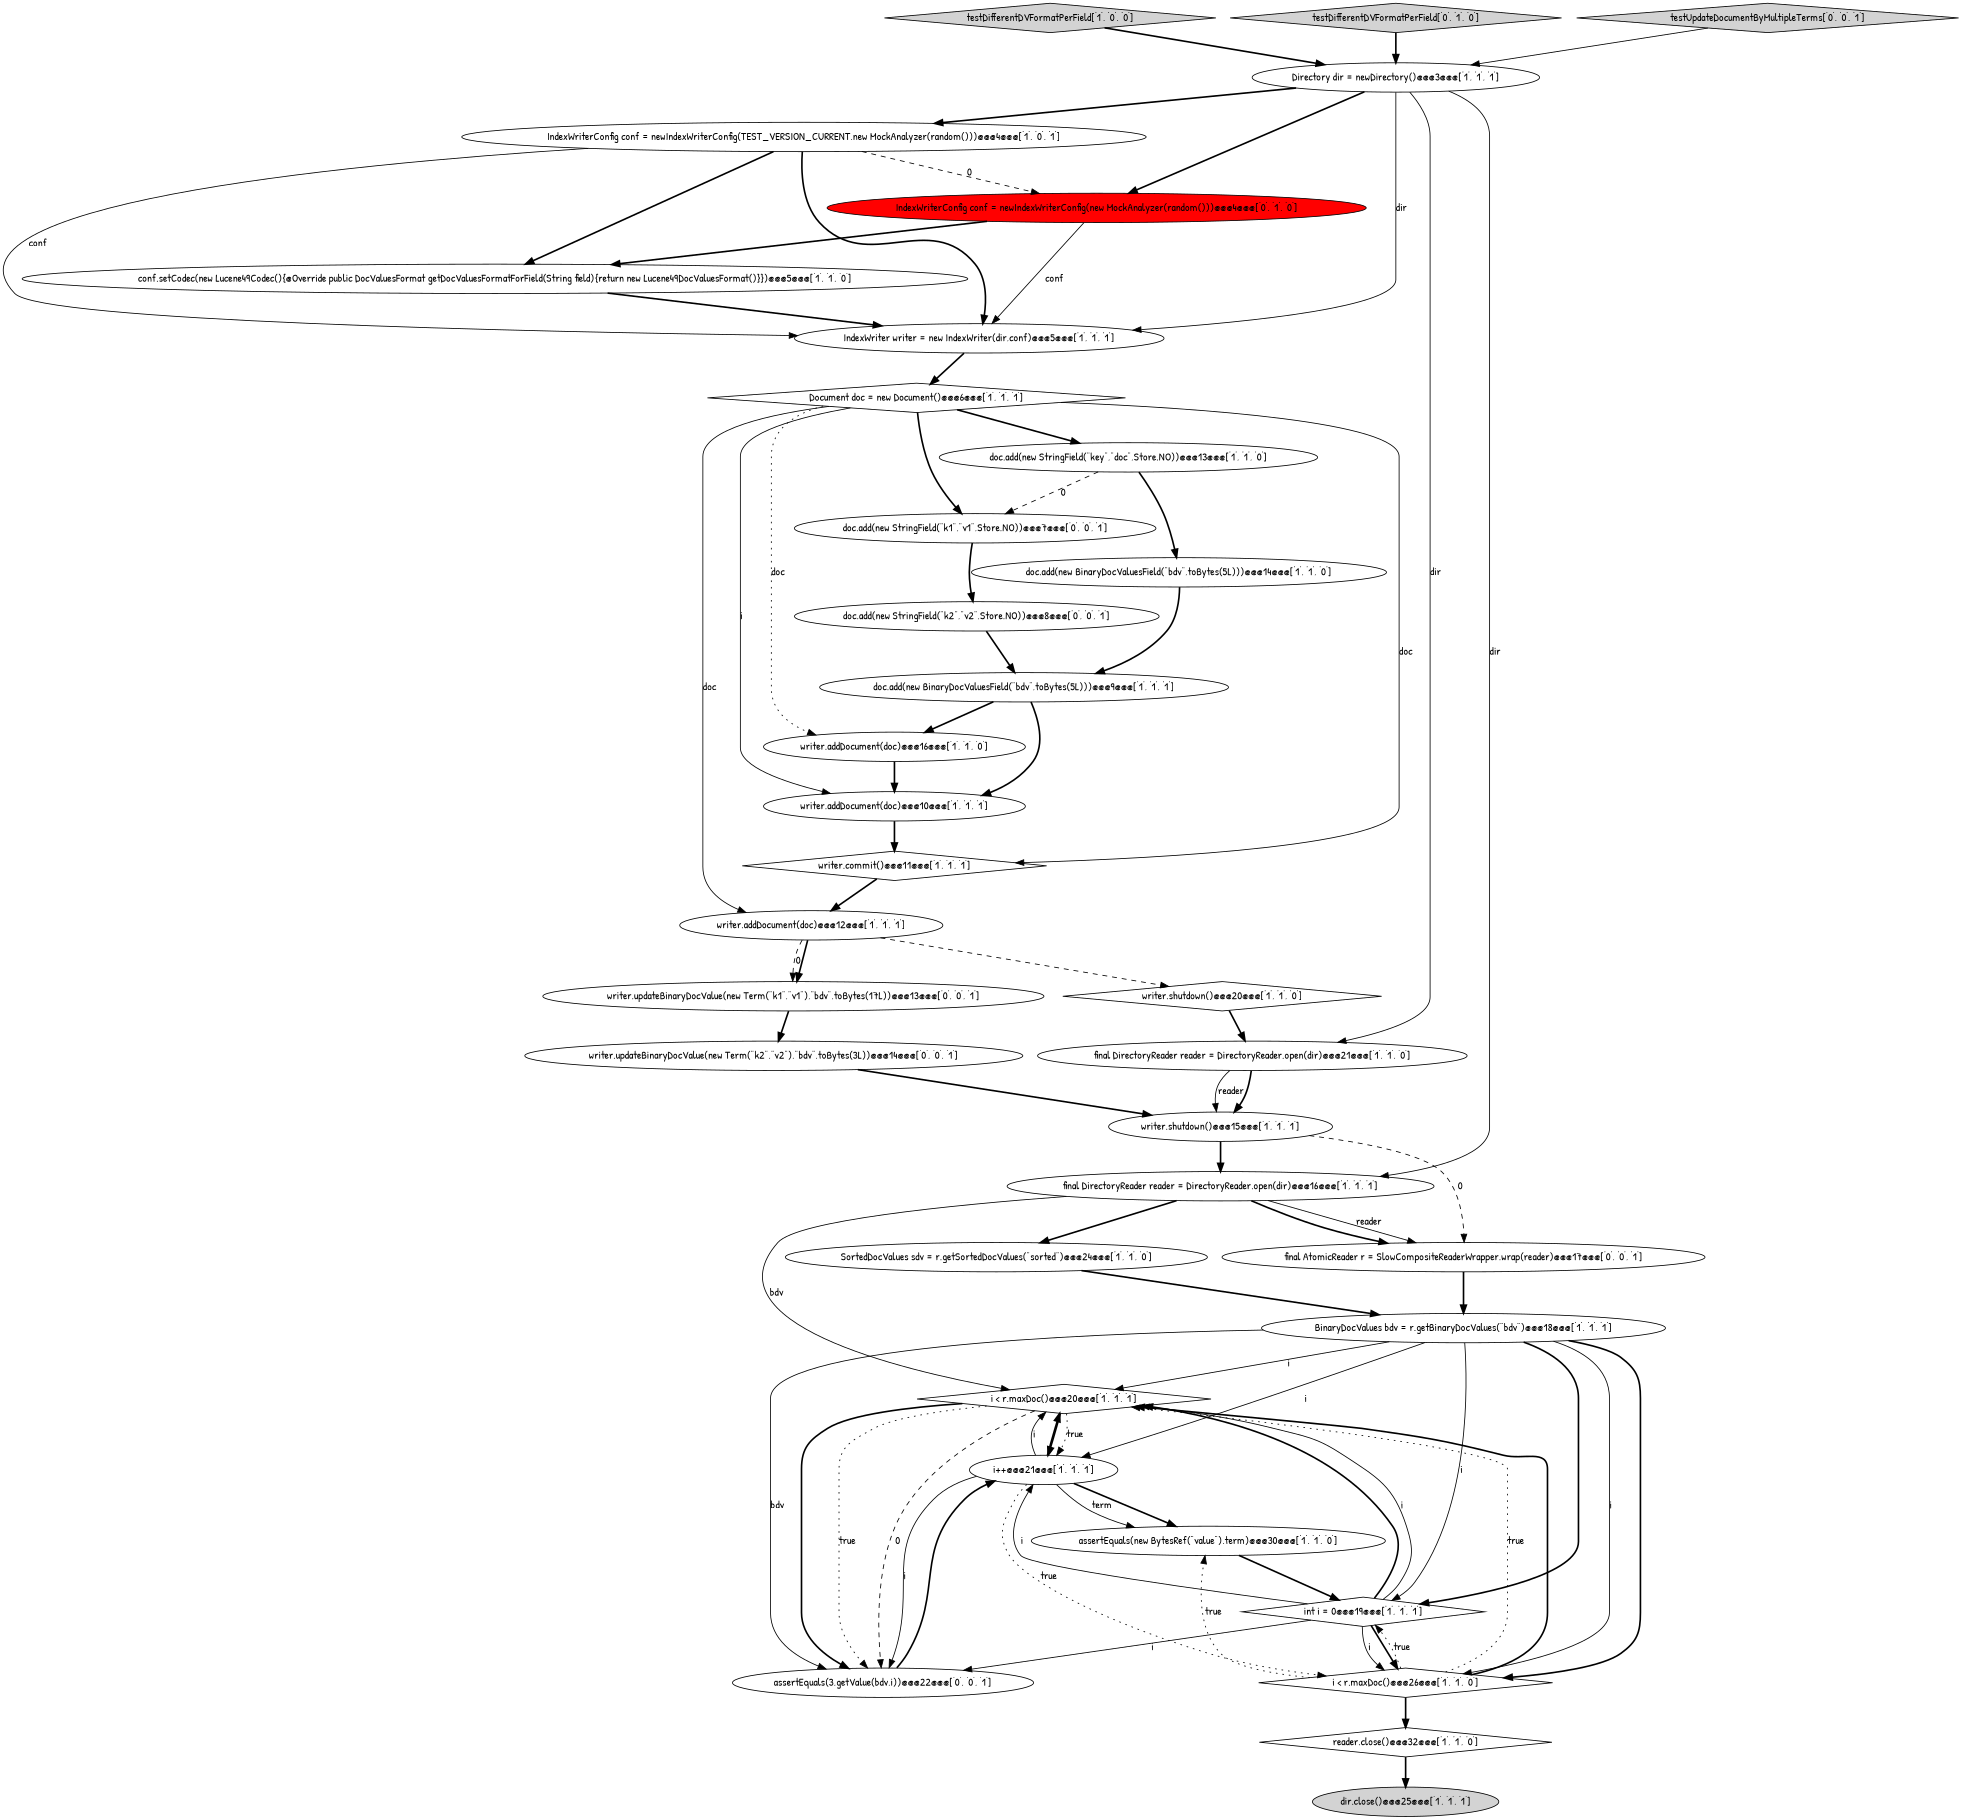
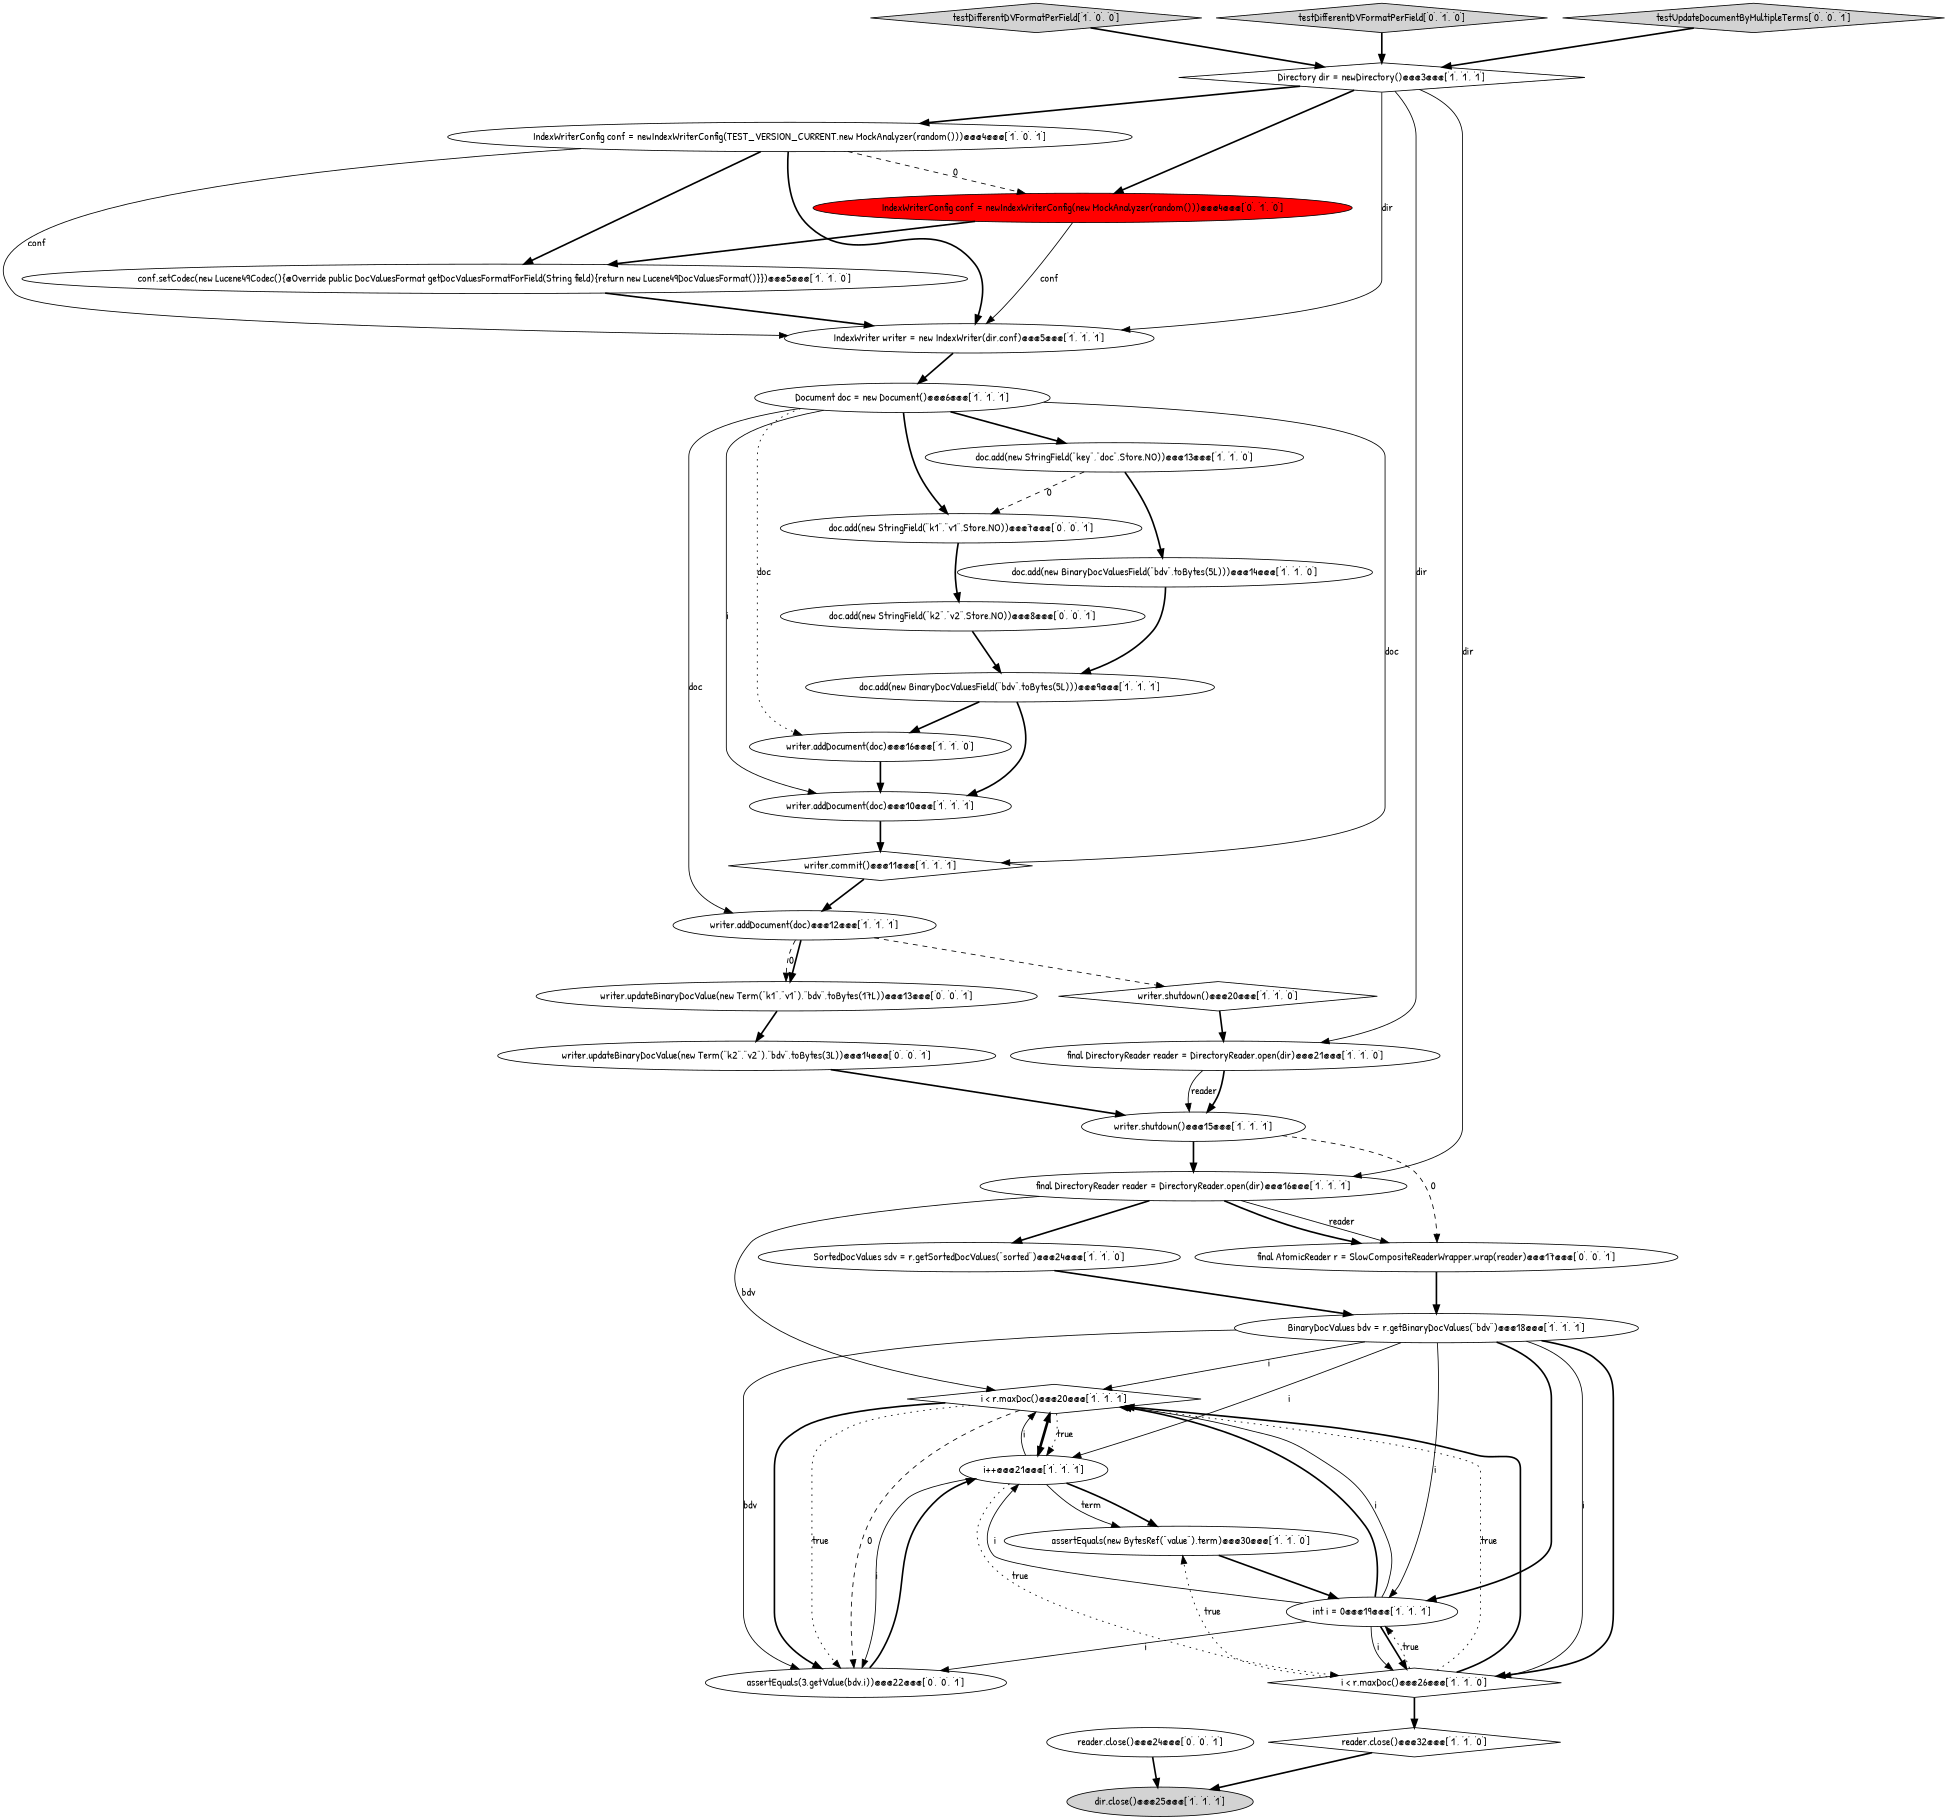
edge "testUpdateDocumentByMultipleTerms['0', '0', '1']" -> "Directory dir = newDirectory()@@@3@@@['1', '1', '1']": style solid -> bold
node "Directory dir = newDirectory()@@@3@@@['1', '1', '1']": shape ellipse -> diamond
node "Document doc = new Document()@@@6@@@['1', '1', '1']": shape diamond -> ellipse
node "int i = 0@@@19@@@['1', '1', '1']": shape diamond -> ellipse
node "reader.close()@@@24@@@['0', '0', '1']": added
